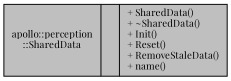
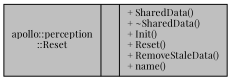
node "apollo::perception": text "::SharedData" -> "::Reset"
